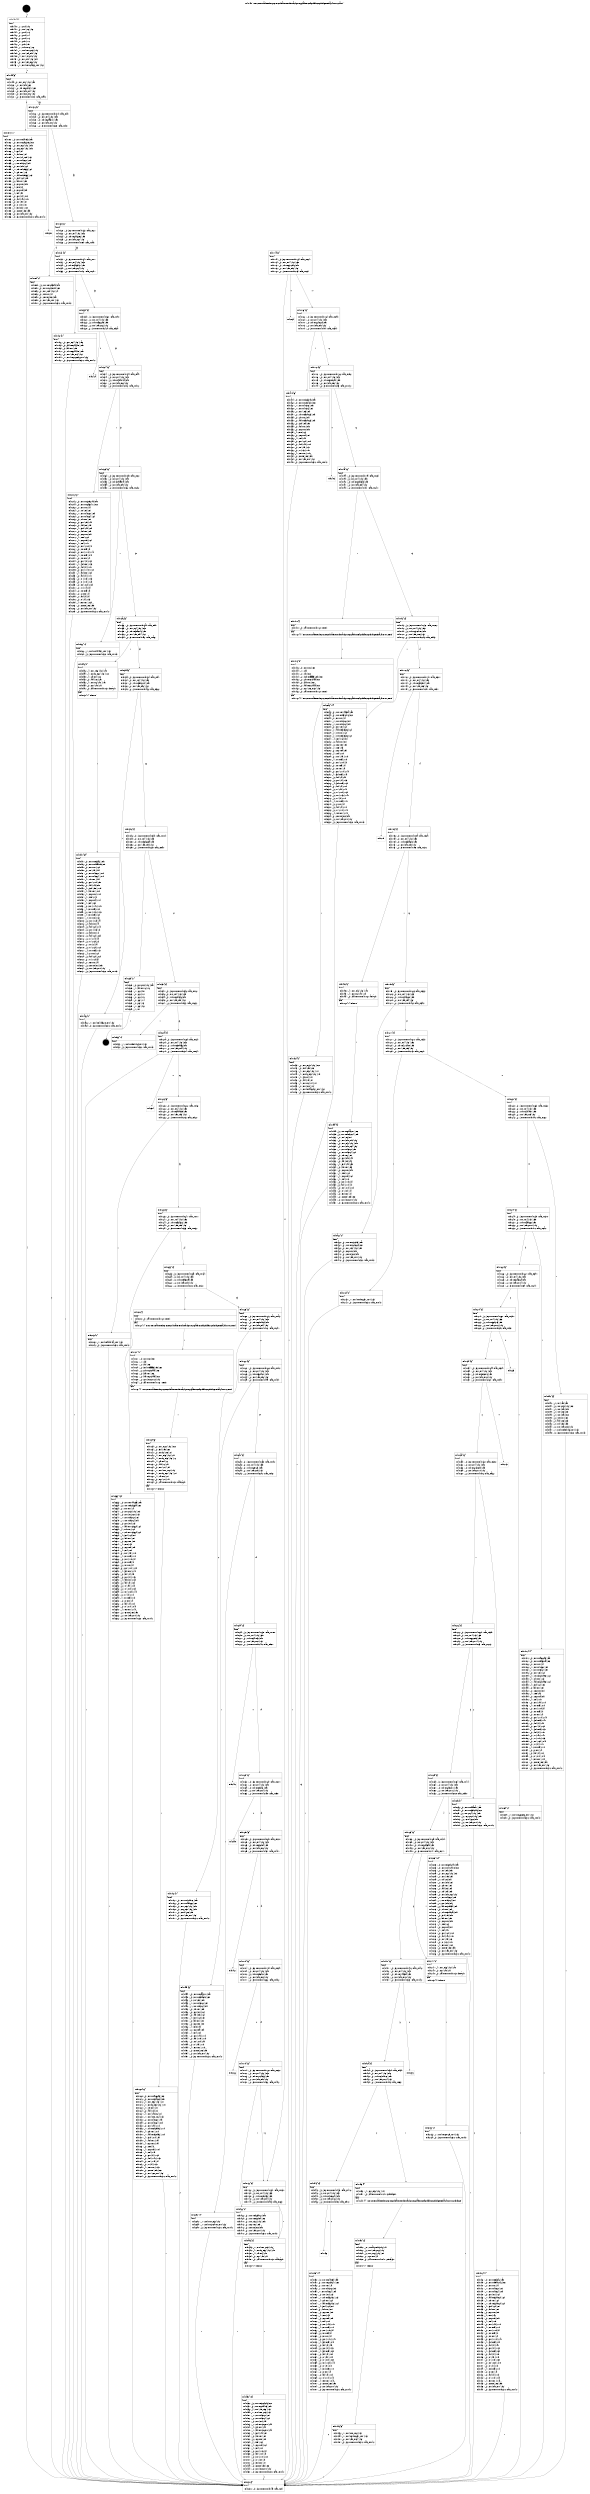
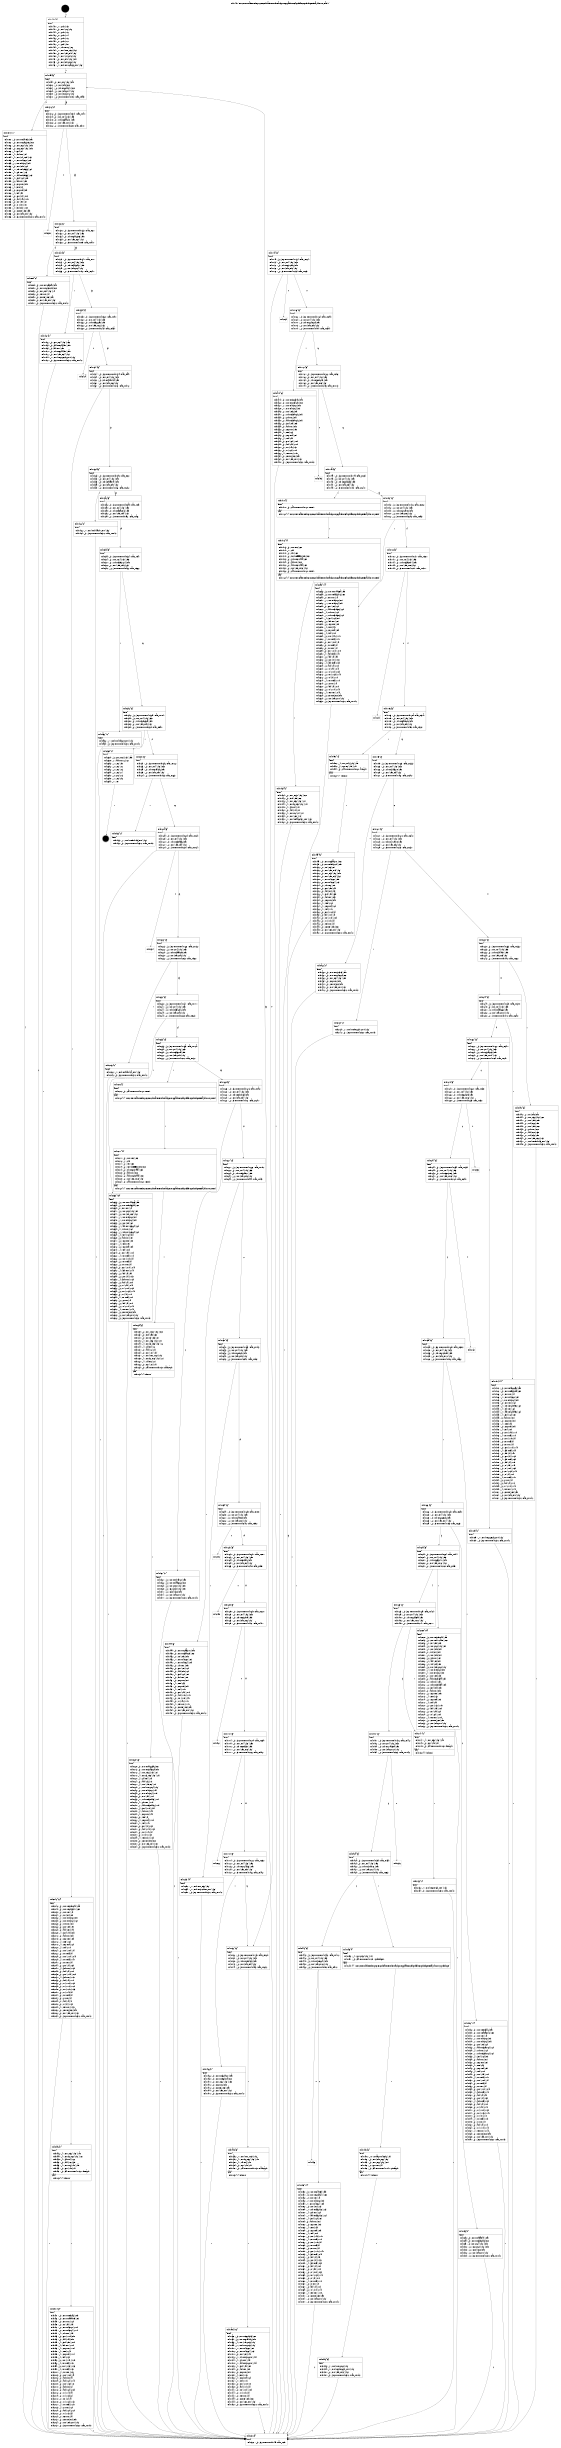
edge "0x4015a6 [25]" -> "0x401f96 [27]": now "0x402048 [134]" -> "0x401f96 [27]"
edge "0x40251c [5]" -> "0x4014ff [23]": added, label "36"
